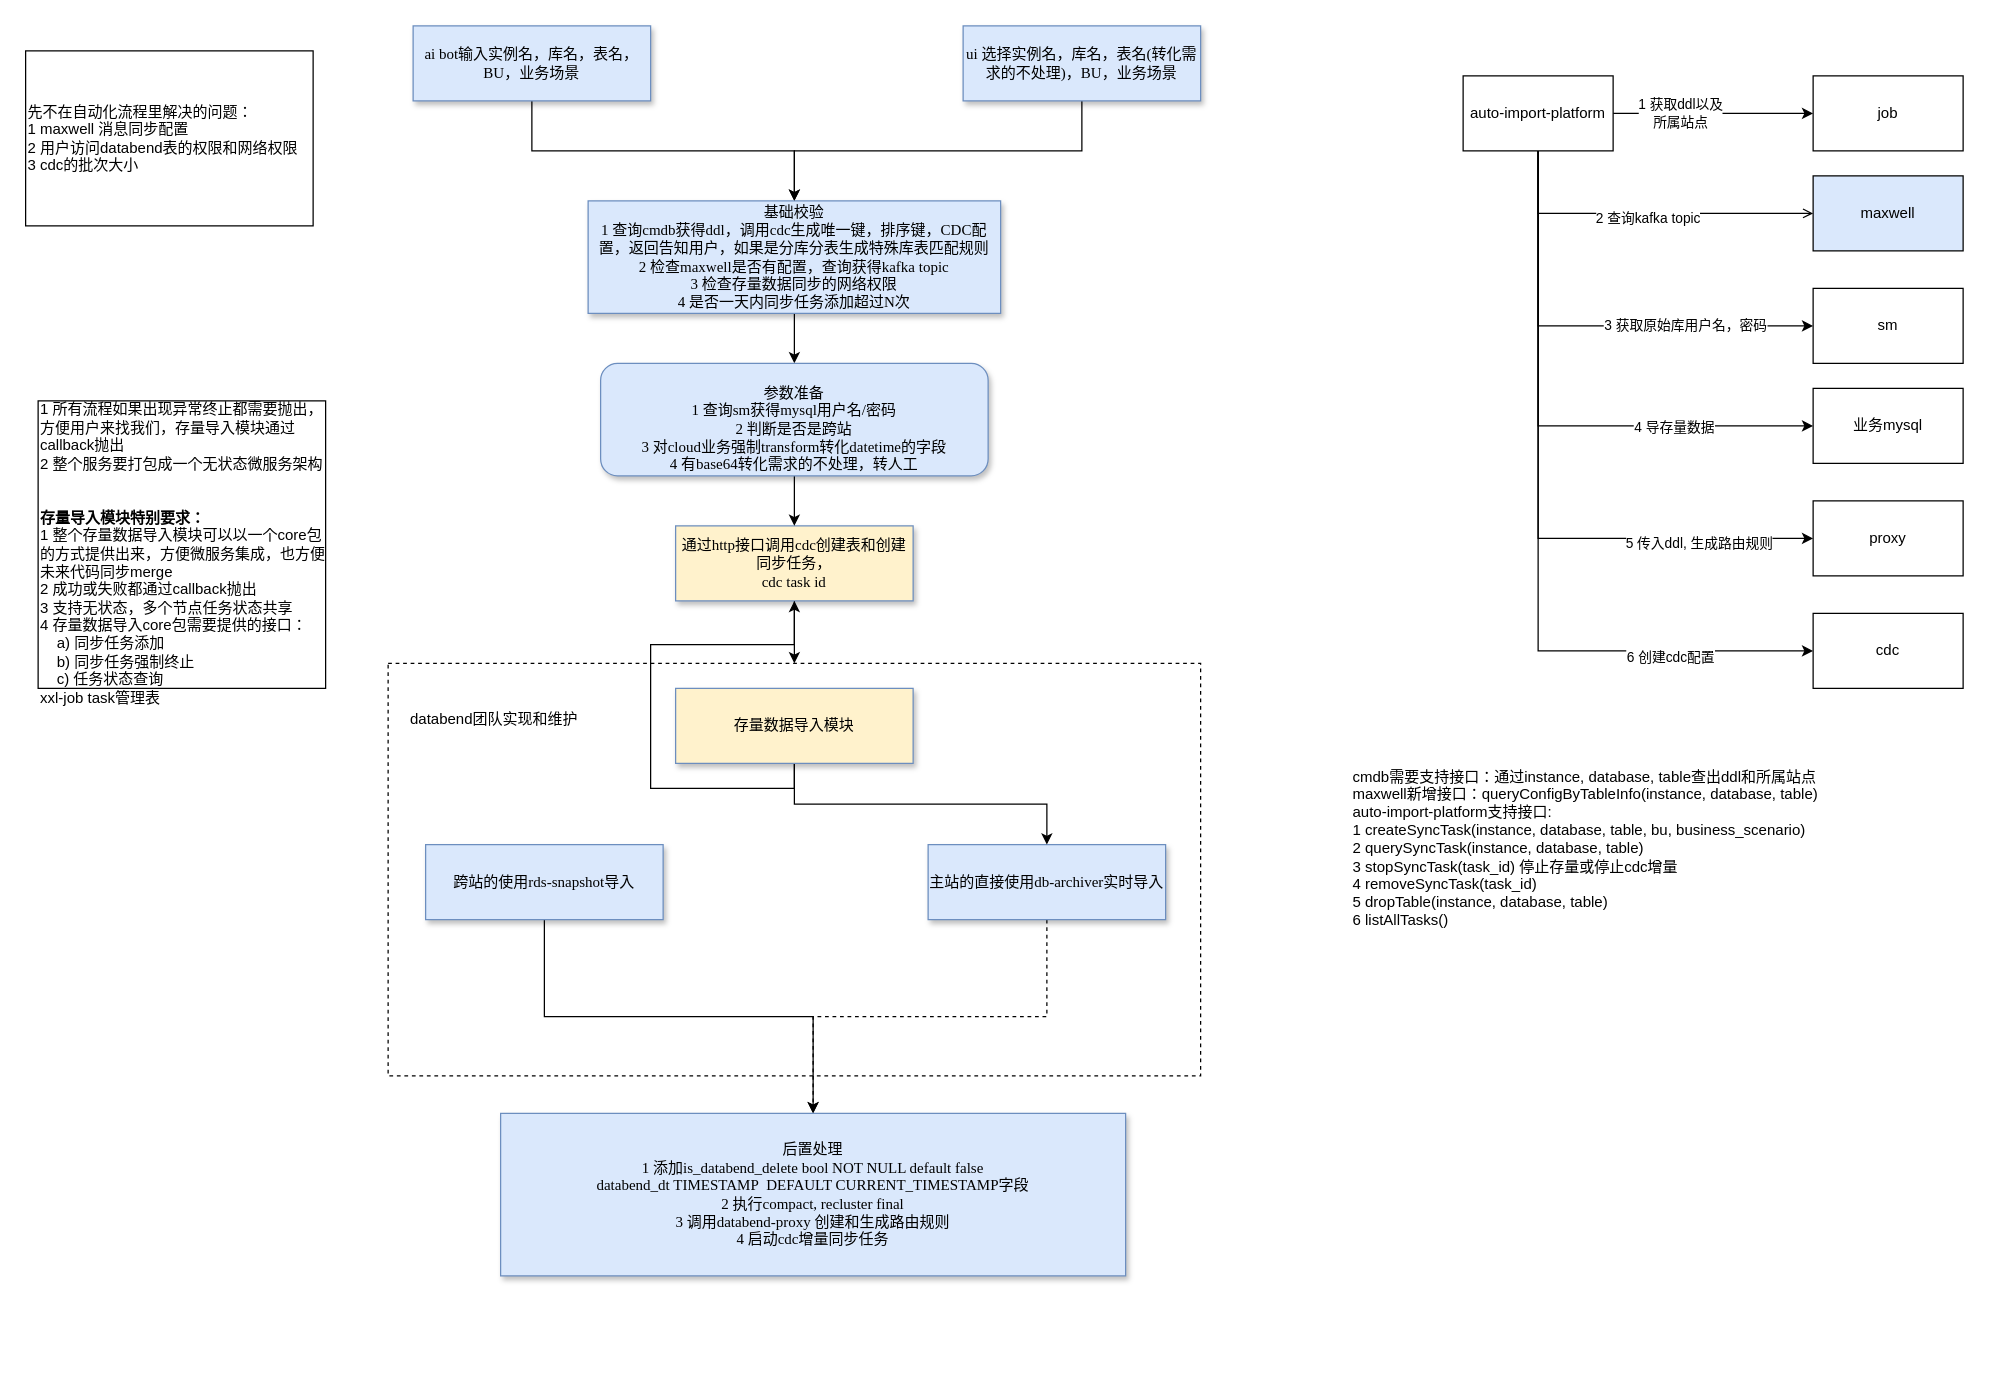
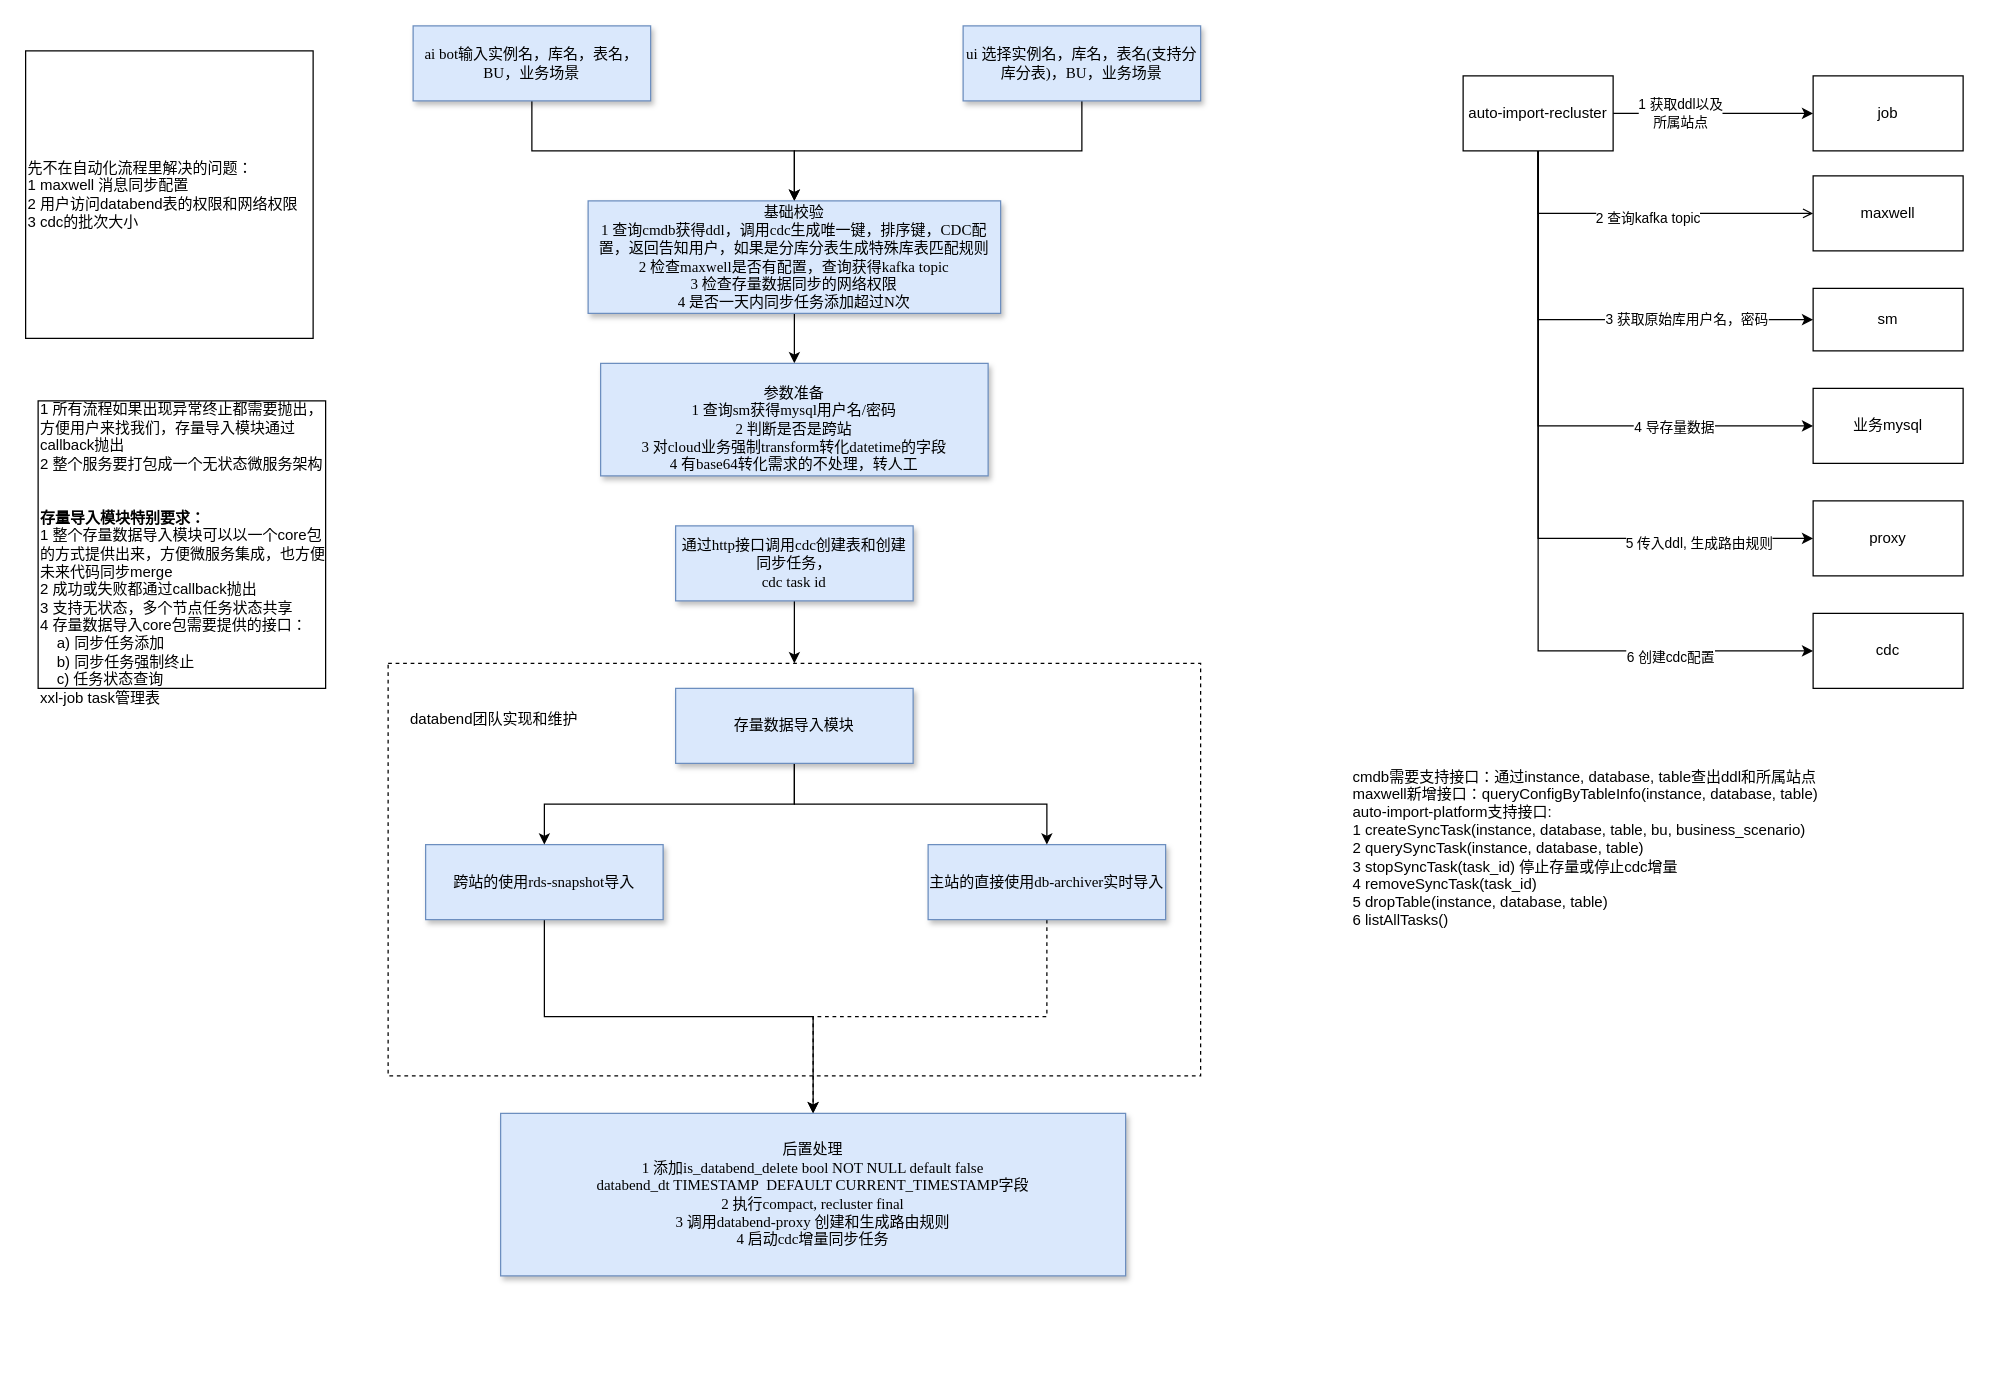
node "ui 选择实例名，库名，表名(转化需求的不处理)，BU，业务场景": label "ui 选择实例名，库名，表名(转化需求的不处理)，BU，业务场景" -> "ui 选择实例名，库名，表名(支持分库分表)，BU，业务场景"
node "auto-import-platform": label "auto-import-platform" -> "auto-import-recluster"
node "先不在自动化流程里解决的问题： 1 maxwell 消息同步配置 2 用户访问databend表的权限和网络权限 3 cdc的批次大小": size 288x175 -> 288x288
node "maxwell": fillcolor #dae8fc -> #ffffff
node "sm": size 150x75 -> 150x63
node "参数准备 1 查询sm获得mysql用户名/密码 2 判断是否是跨站 3 对cloud业务强制transform转化datetime的字段 4 有base64转化需求的不处理，转人工": shape rounded rectangle -> rectangle
edge "参数准备 1 查询sm获得mysql用户名/密码 2 判断是否是跨站 3 对cloud业务强制transform转化datetime的字段 4 有base64转化需求的不处理，转人工" -> "通过http接口调用cdc创建表和创建同步任务， cdc task id": removed
node "通过http接口调用cdc创建表和创建同步任务， cdc task id": fillcolor #fff2cc -> #dae8fc
edge "存量数据导入模块" -> "通过http接口调用cdc创建表和创建同步任务， cdc task id": now "存量数据导入模块" -> "跨站的使用rds-snapshot导入"
node "存量数据导入模块": fillcolor #fff2cc -> #dae8fc
